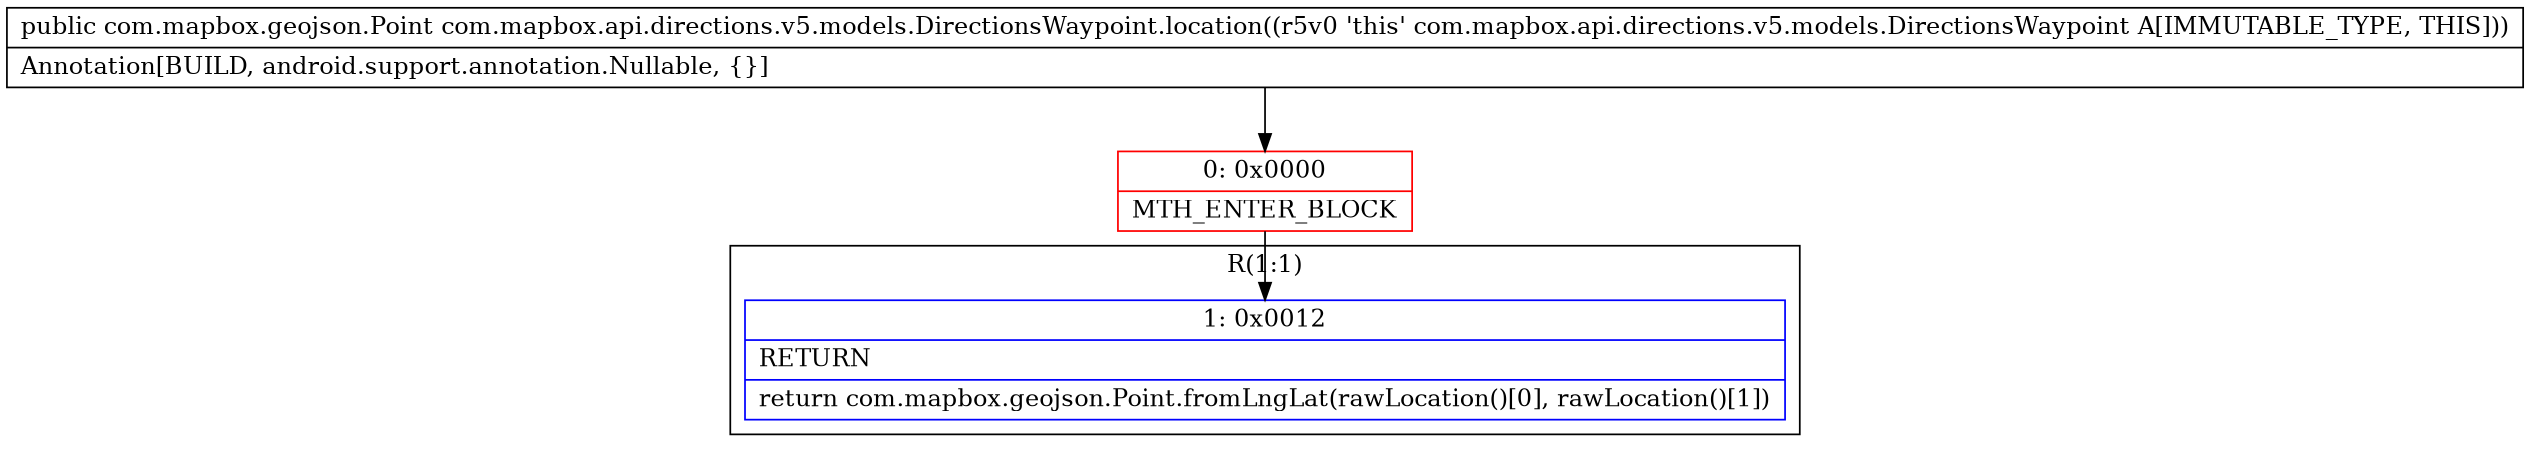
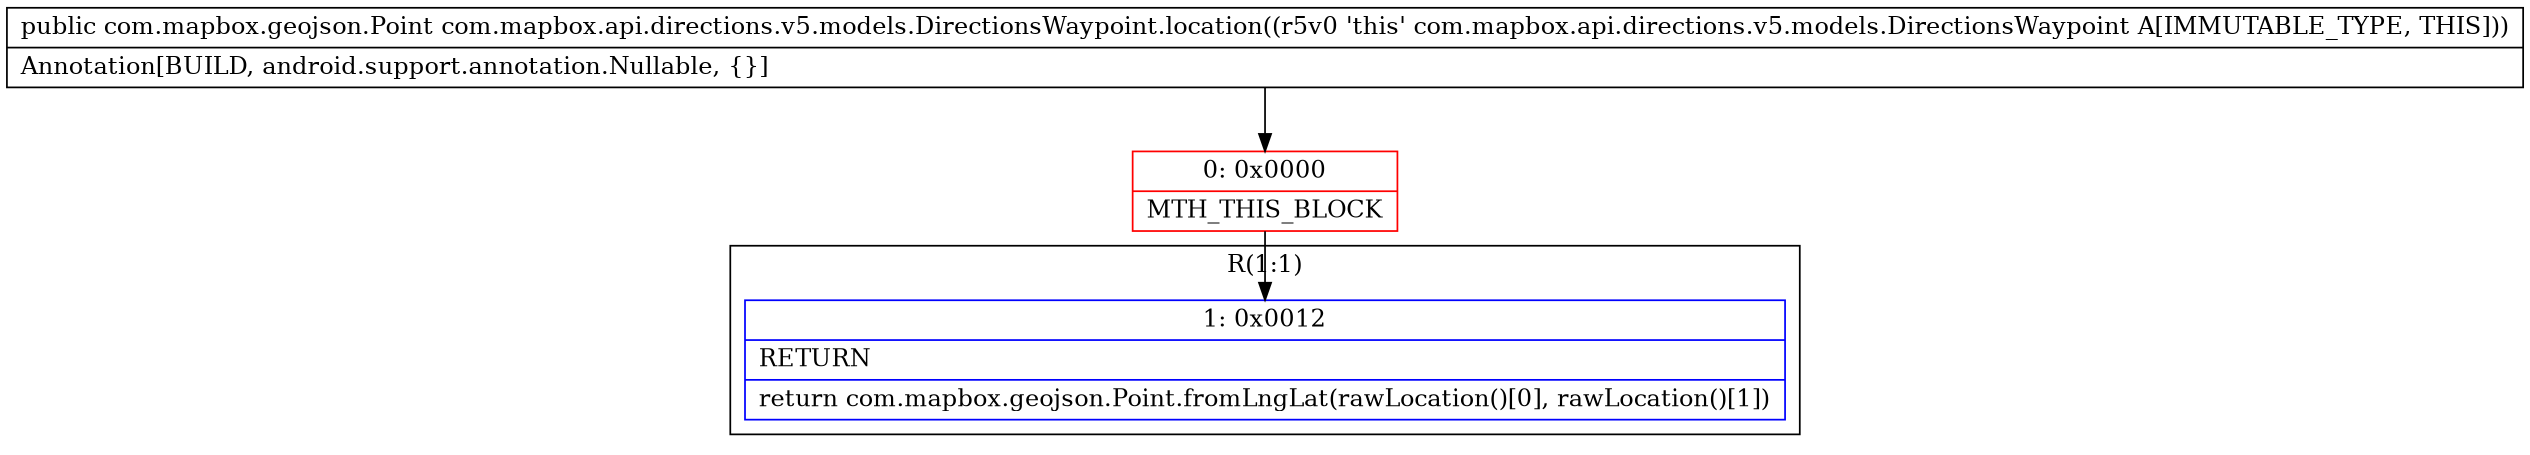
node "0: 0x0000": text "MTH_ENTER_BLOCK" -> "MTH_THIS_BLOCK"
